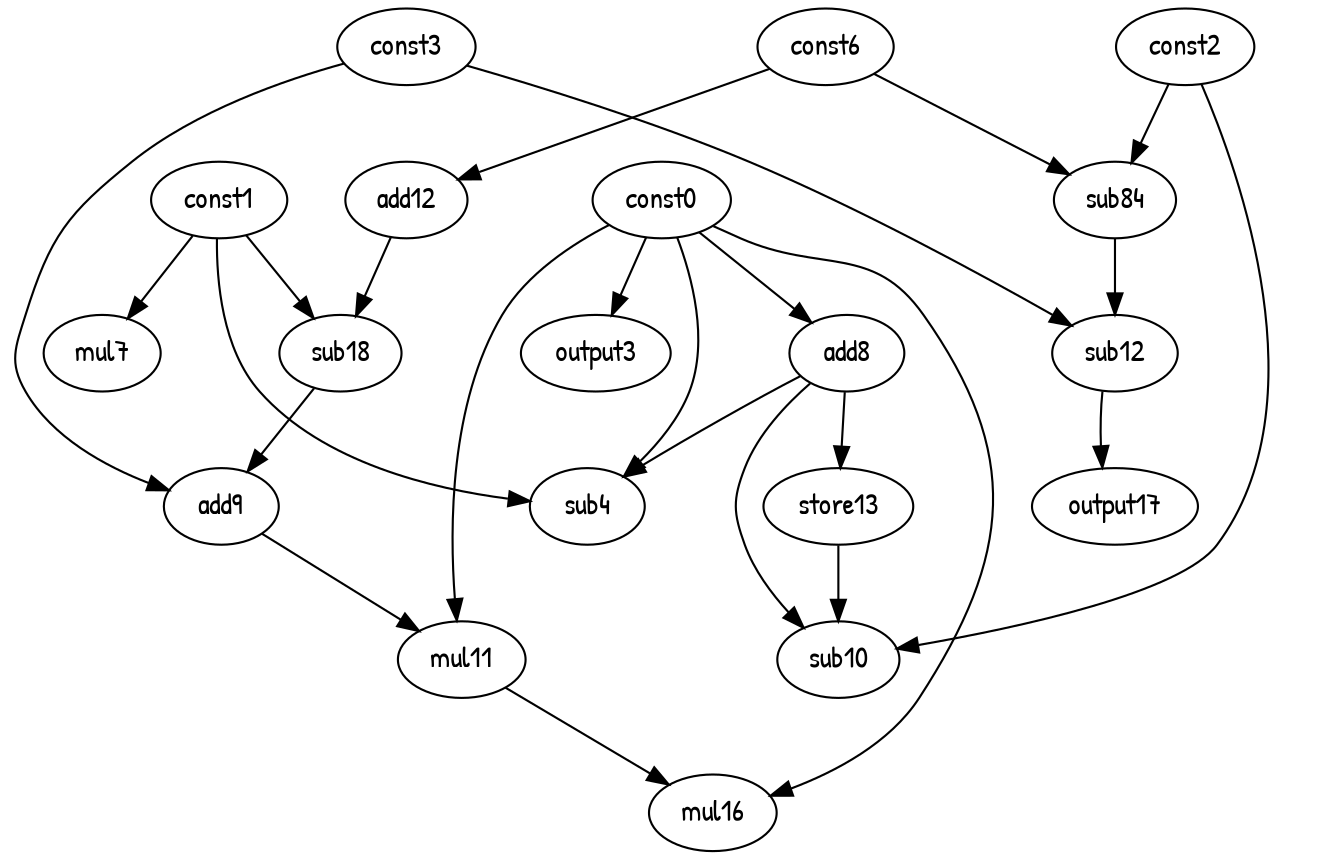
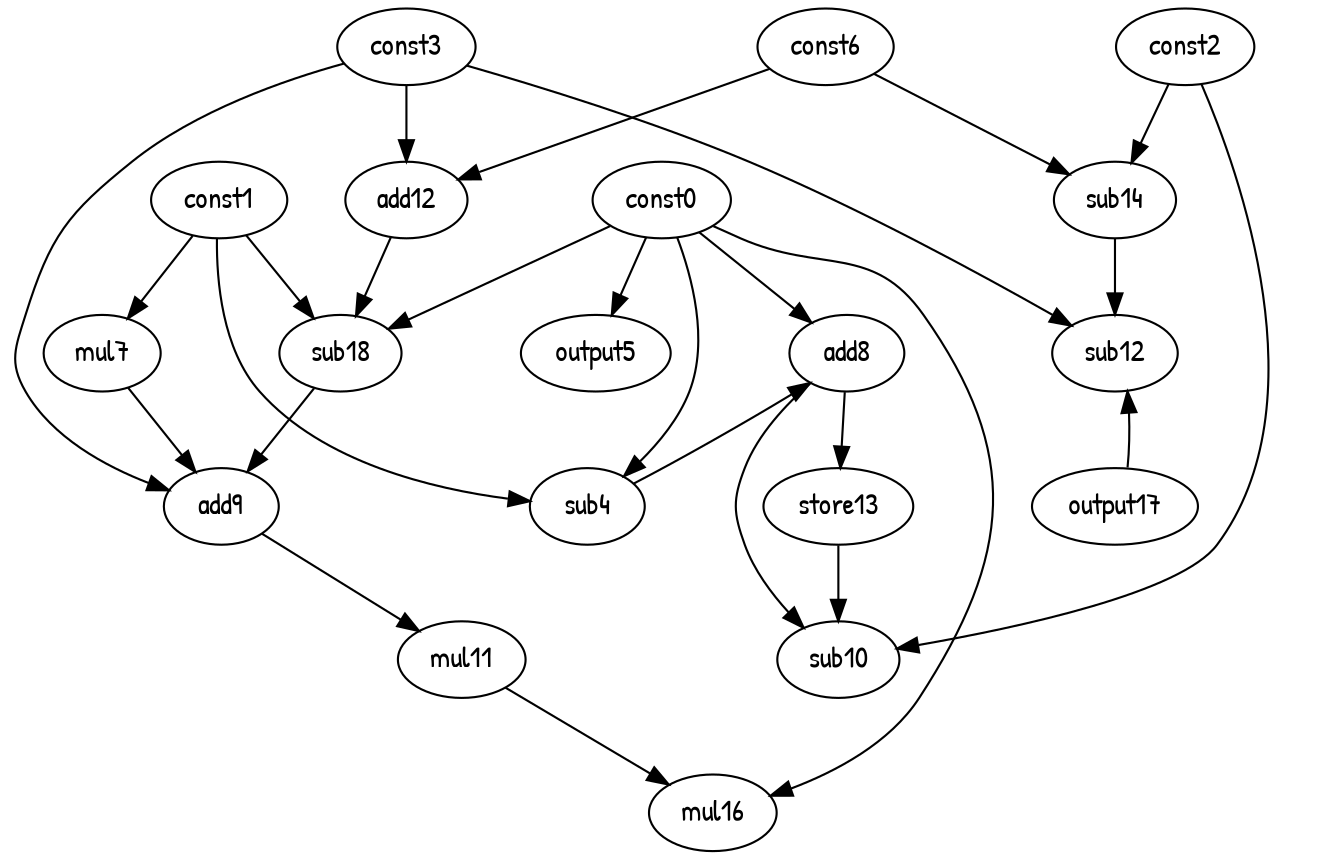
edge "const3" -> "add12": added
node "sub84": label "sub84" -> "sub14"
node "output3": label "output3" -> "output5"
edge "const0" -> "mul11": now "const0" -> "sub18"
edge "sub12" -> "output17": reversed
edge "add8" -> "sub4": reversed
edge "mul7" -> "add9": added
